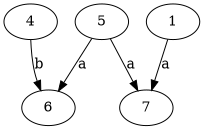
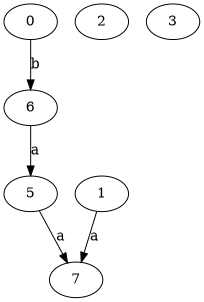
node "4": label "4" -> "0"
node "2": added
node "3": added
edge "5" -> "6": reversed
